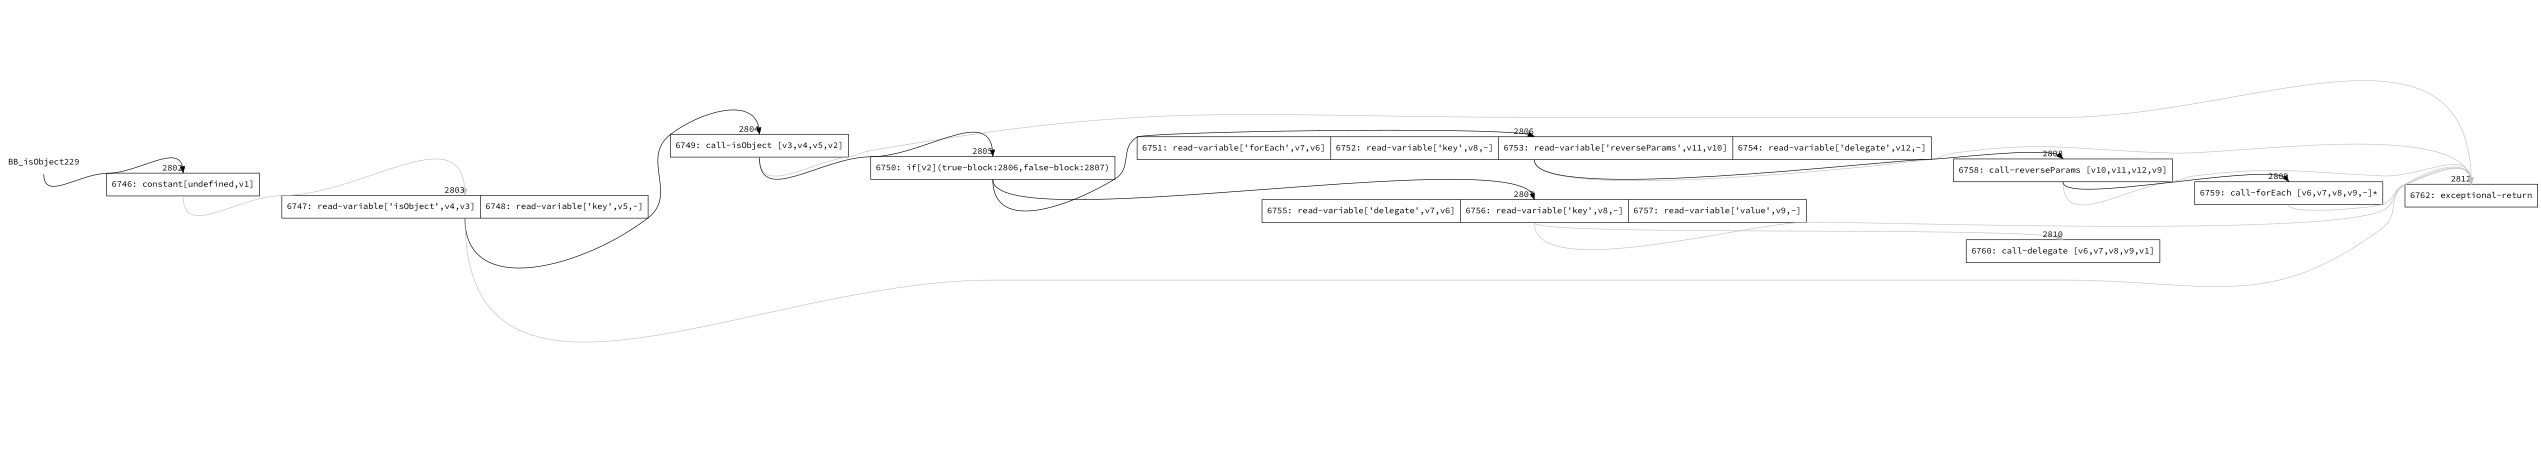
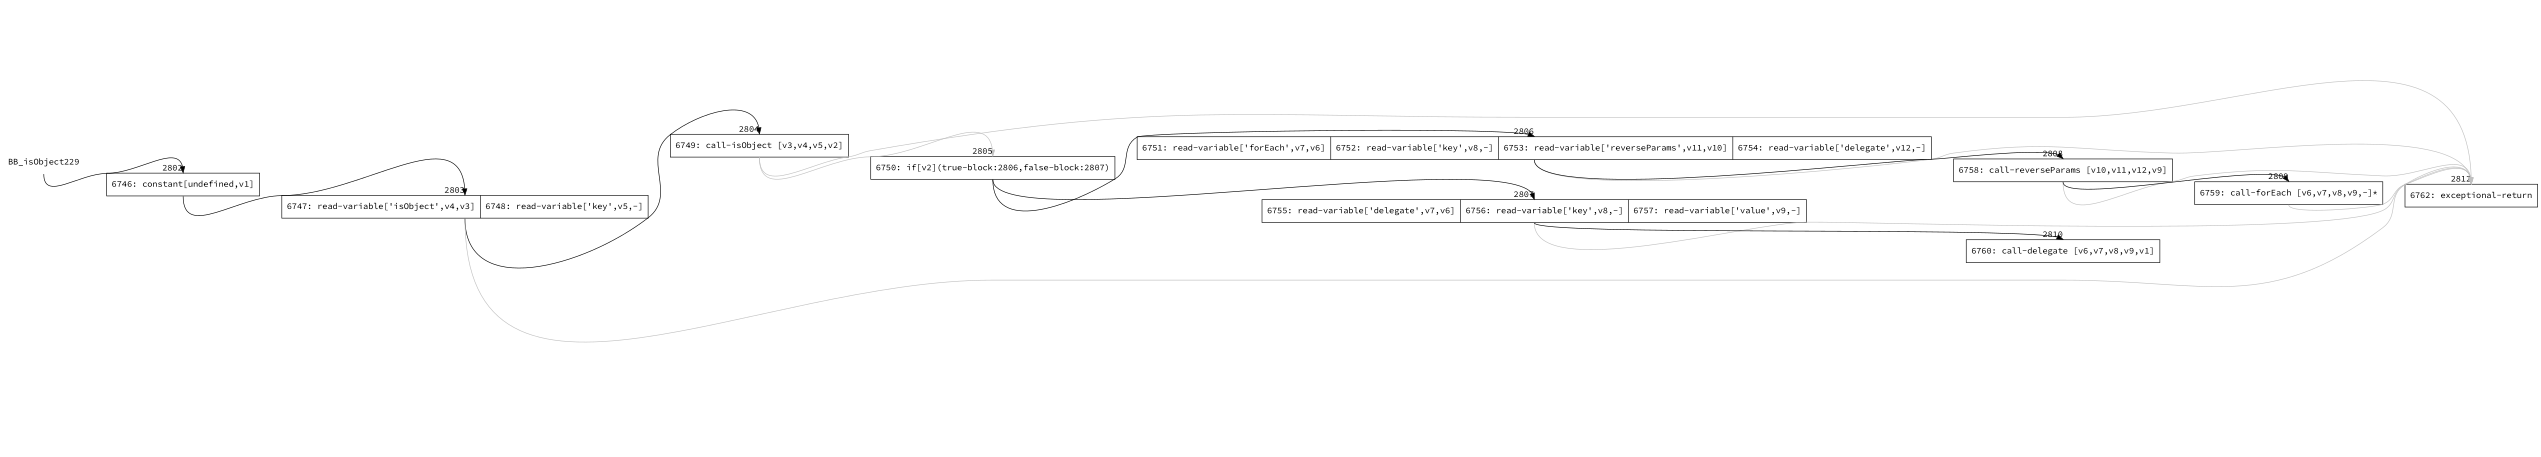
edge "6749: call-isObject [v3,v4,v5,v2]" -> "6750: if[v2](true-block:2806,false-block:2807)": color black -> gray
edge "6746: constant[undefined,v1]" -> "6747: read-variable['isObject',v4,v3]": color gray -> black
edge "6755: read-variable['delegate',v7,v6]" -> "6760: call-delegate [v6,v7,v8,v9,v1]": color gray -> black
